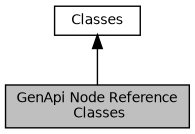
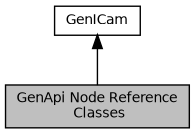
node "Classes": label "Classes" -> "GenICam"
